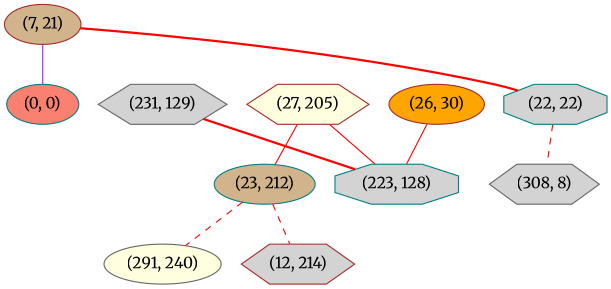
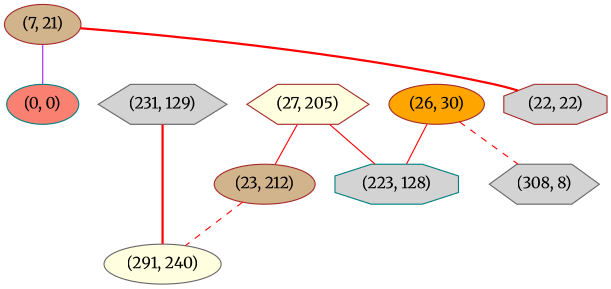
node "(22, 22)": color teal -> brown
edge "(231, 129)" -- "(223, 128)": now "(231, 129)" -- "(291, 240)"
edge "(22, 22)" -- "(308, 8)": now "(26, 30)" -- "(308, 8)"
node "(23, 212)": color teal -> brown
node "(12, 214)": removed
